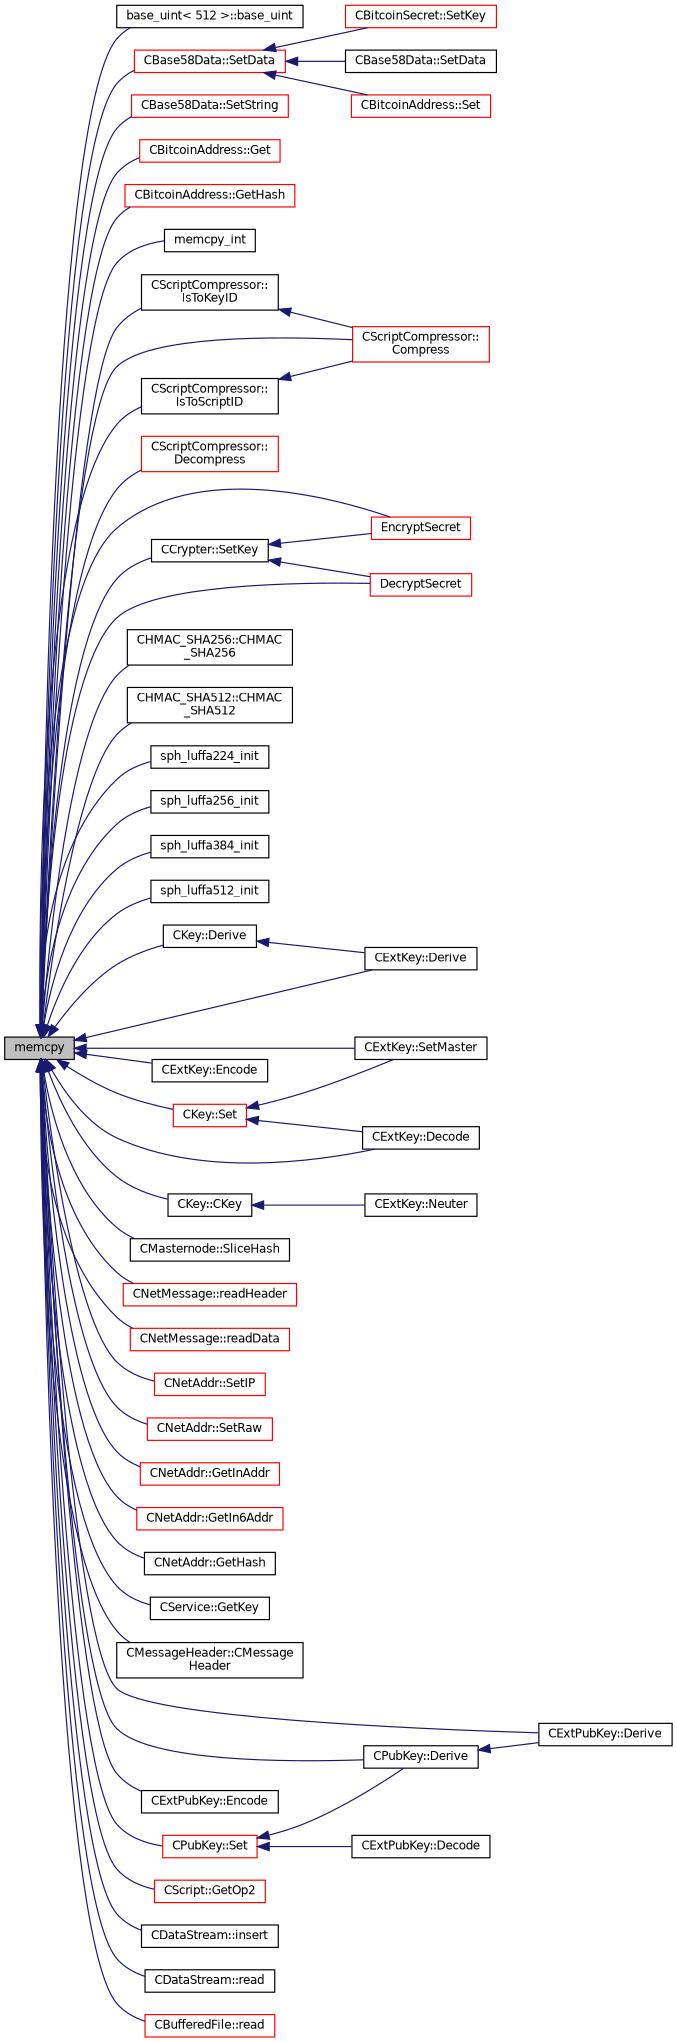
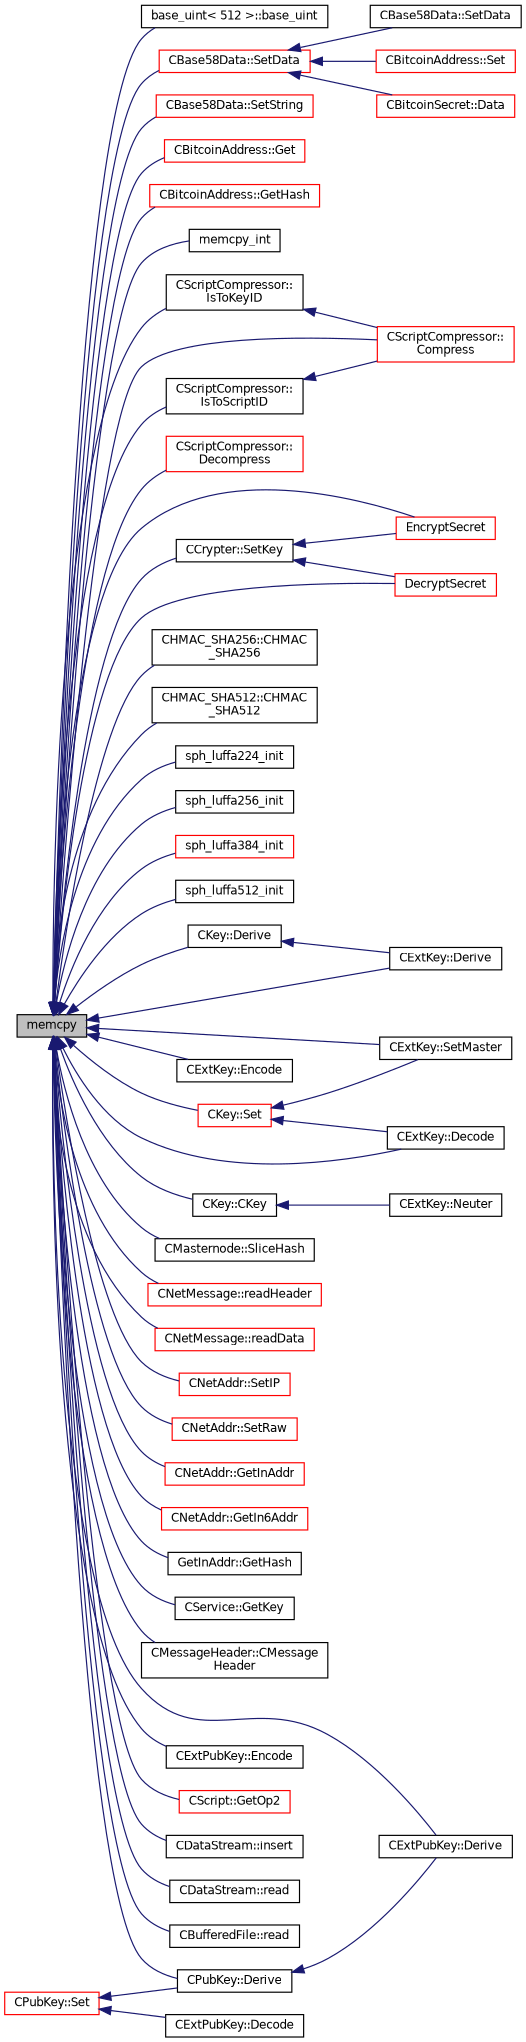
node "CBitcoinSecret::SetKey": label "CBitcoinSecret::SetKey" -> "CBitcoinSecret::Data"
node "sph_luffa384_init": color black -> red
edge "CPubKey::Set" -> "memcpy": removed
node "CNetAddr::GetHash": label "CNetAddr::GetHash" -> "GetInAddr::GetHash"
node "CBufferedFile::read": color red -> black
